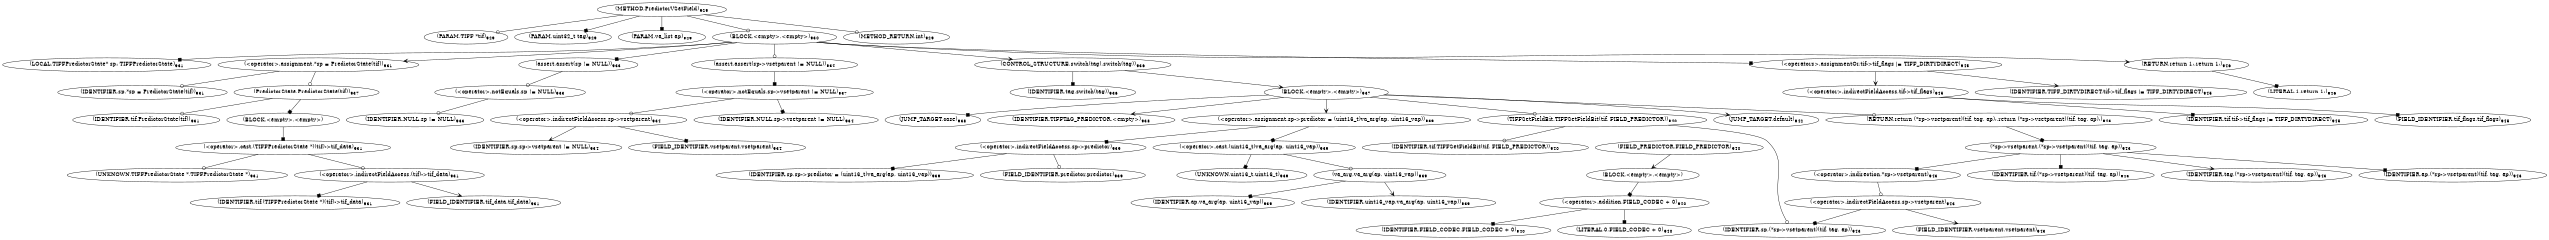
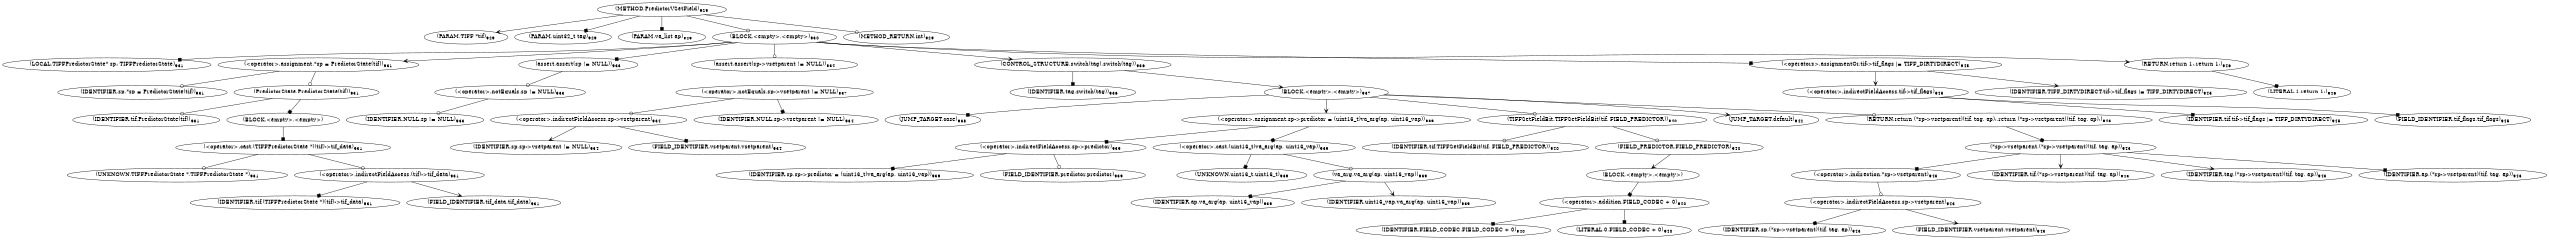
edge "(METHOD,PredictorVSetField)" -> "(PARAM,TIFF *tif)": arrowhead odot -> vee
edge "(assert,assert(sp->vsetparent != NULL))" -> "(<operator>.notEquals,sp->vsetparent != NULL)": removed
node "(PredictorState,PredictorState(tif))": text "937" -> "931"
node "(IDENTIFIER,TIFFTAG_PREDICTOR,<empty>)": removed
edge "(TIFFSetFieldBit,TIFFSetFieldBit(tif, FIELD_PREDICTOR))" -> "(IDENTIFIER,sp,(*sp->vsetparent)(tif, tag, ap))": now "(TIFFSetFieldBit,TIFFSetFieldBit(tif, FIELD_PREDICTOR))" -> "(FIELD_PREDICTOR,FIELD_PREDICTOR)"
edge "(*sp->vsetparent,(*sp->vsetparent)(tif, tag, ap))" -> "(IDENTIFIER,tif,(*sp->vsetparent)(tif, tag, ap))": arrowhead box -> vee
